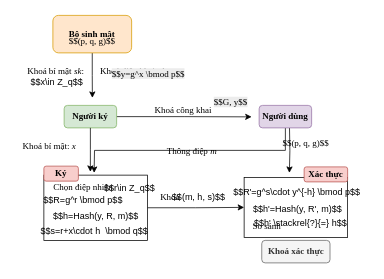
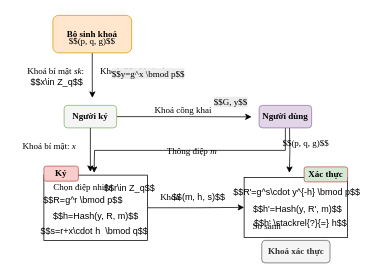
node "Bộ sinh mật": label "Bộ sinh mật" -> "Bộ sinh khoá"
node "Người ký": fillcolor #d5e8d4 -> #f5f5f5
node "Xác thực": fillcolor #f8cecc -> #d5e8d4
